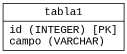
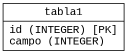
node "tabla1": text "campo (VARCHAR)" -> "campo (INTEGER)"
